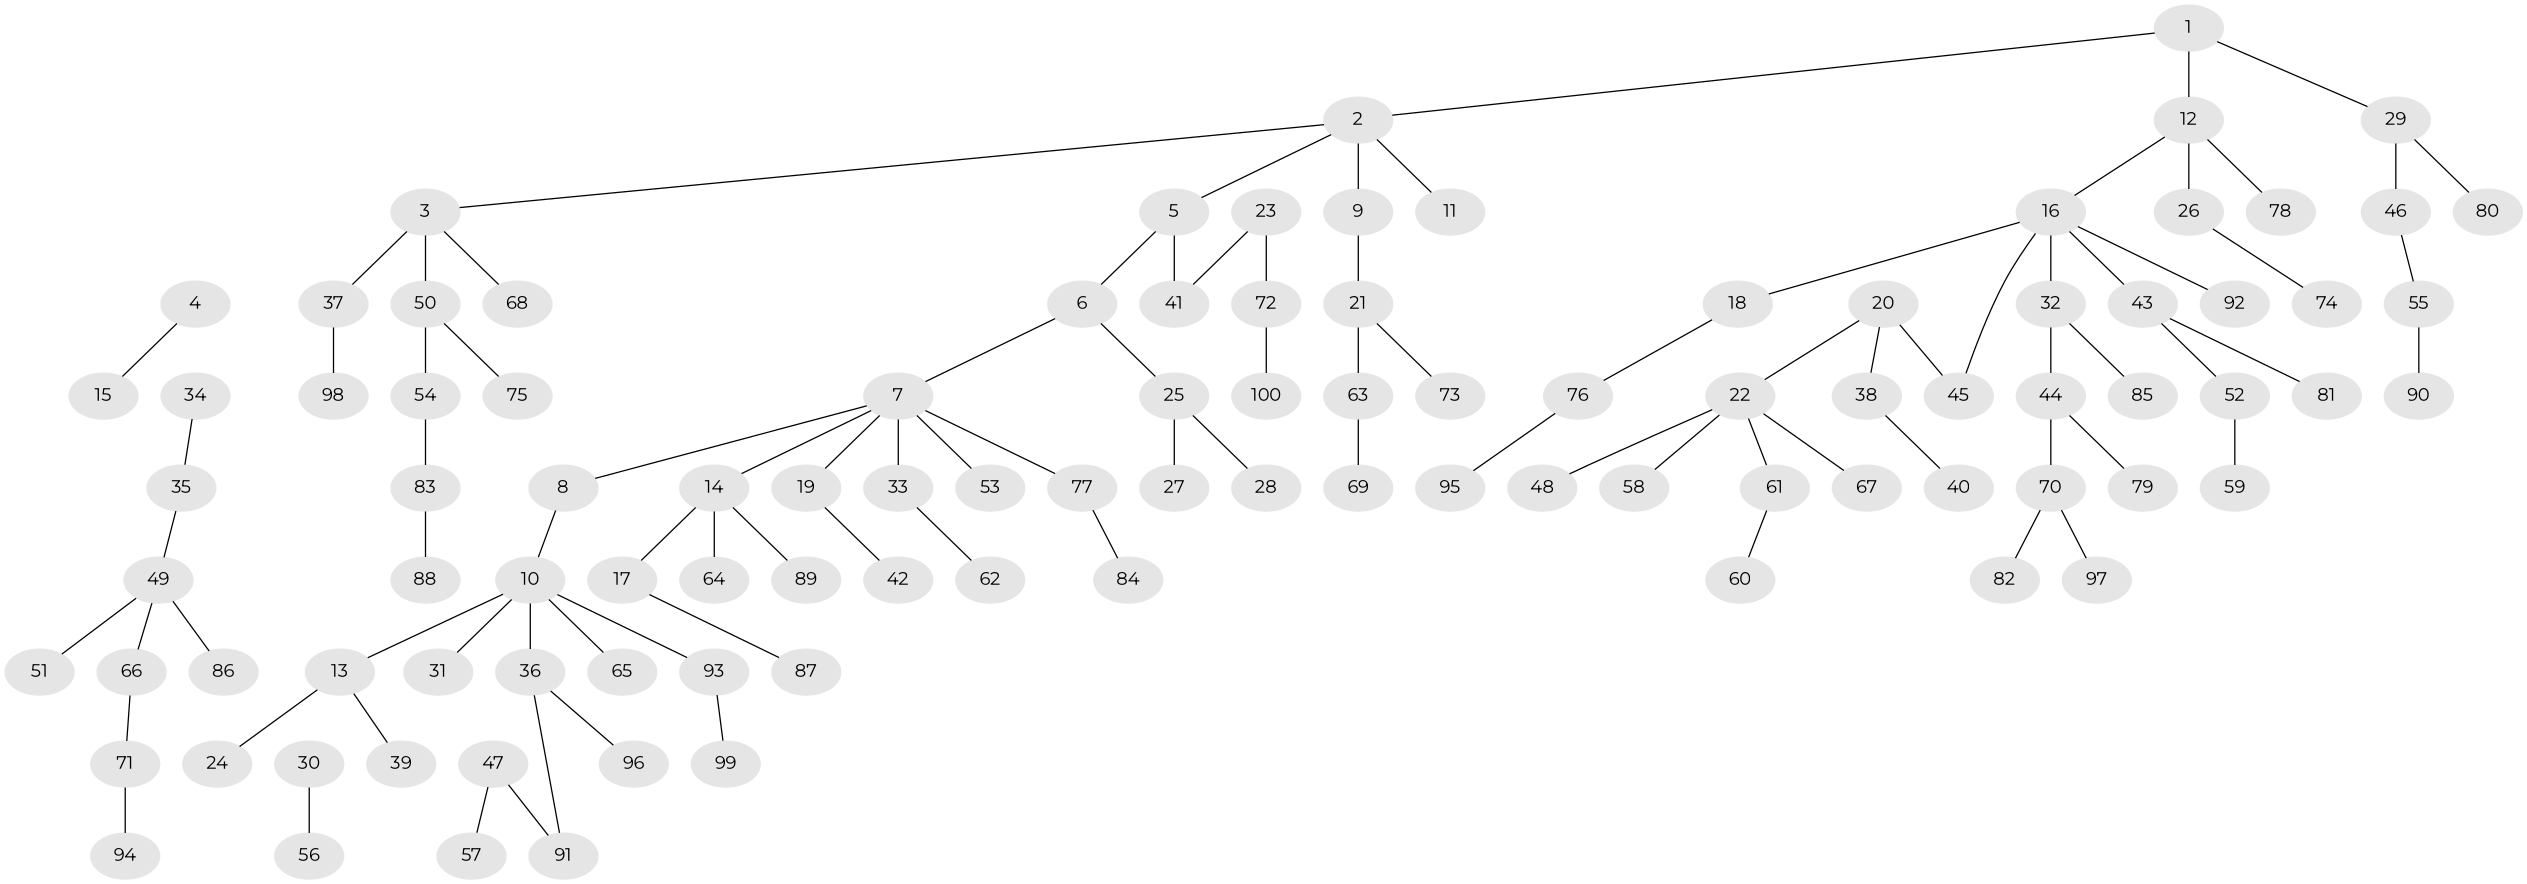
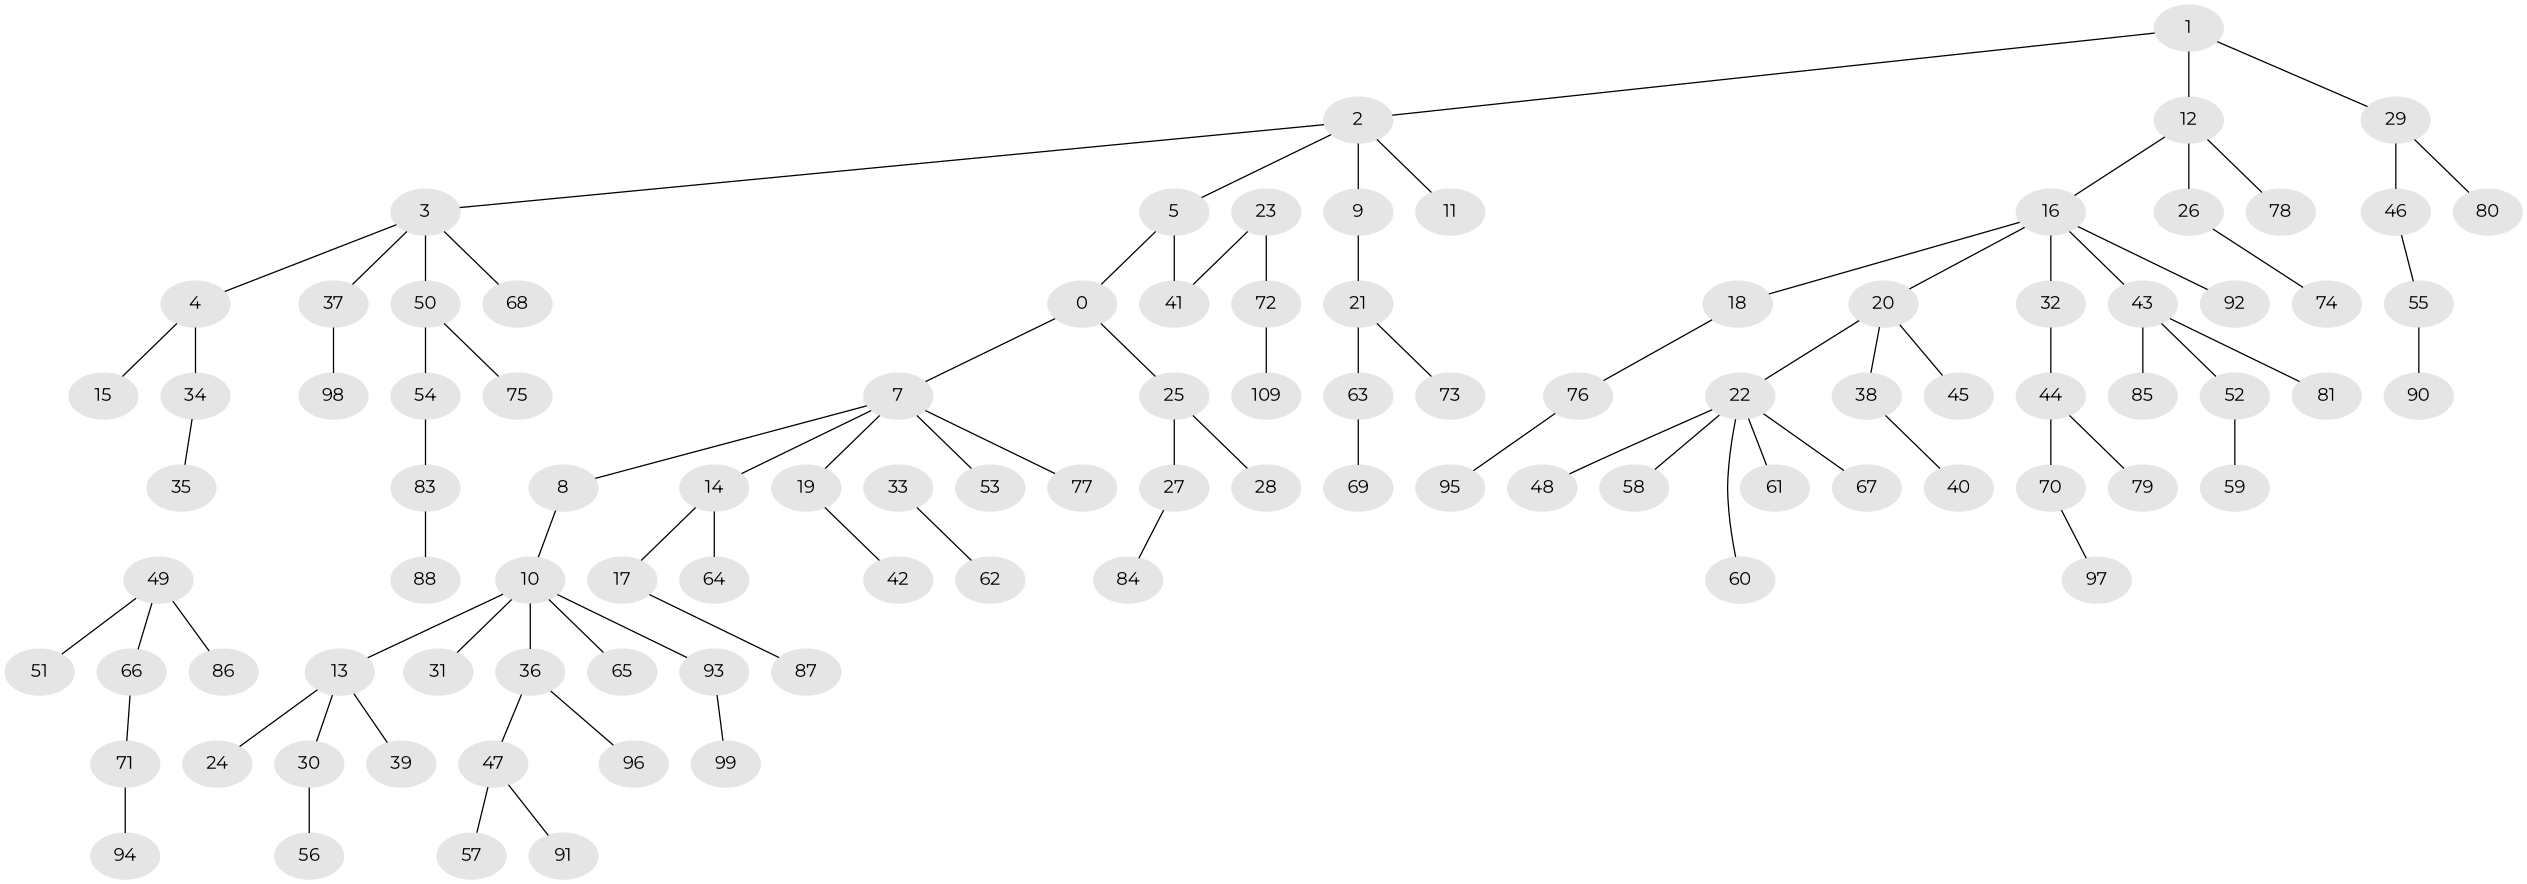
edge "3" -- "4": added
edge "16" -- "45": now "16" -- "20"
node "6": label "6" -> "0"
edge "4" -- "34": added
edge "32" -- "85": now "43" -- "85"
node "100": label "100" -> "109"
edge "7" -- "33": removed
edge "35" -- "49": removed
edge "77" -- "84": now "27" -- "84"
edge "61" -- "60": now "22" -- "60"
node "89": removed
node "82": removed
edge "13" -- "30": added
edge "36" -- "91": now "36" -- "47"
